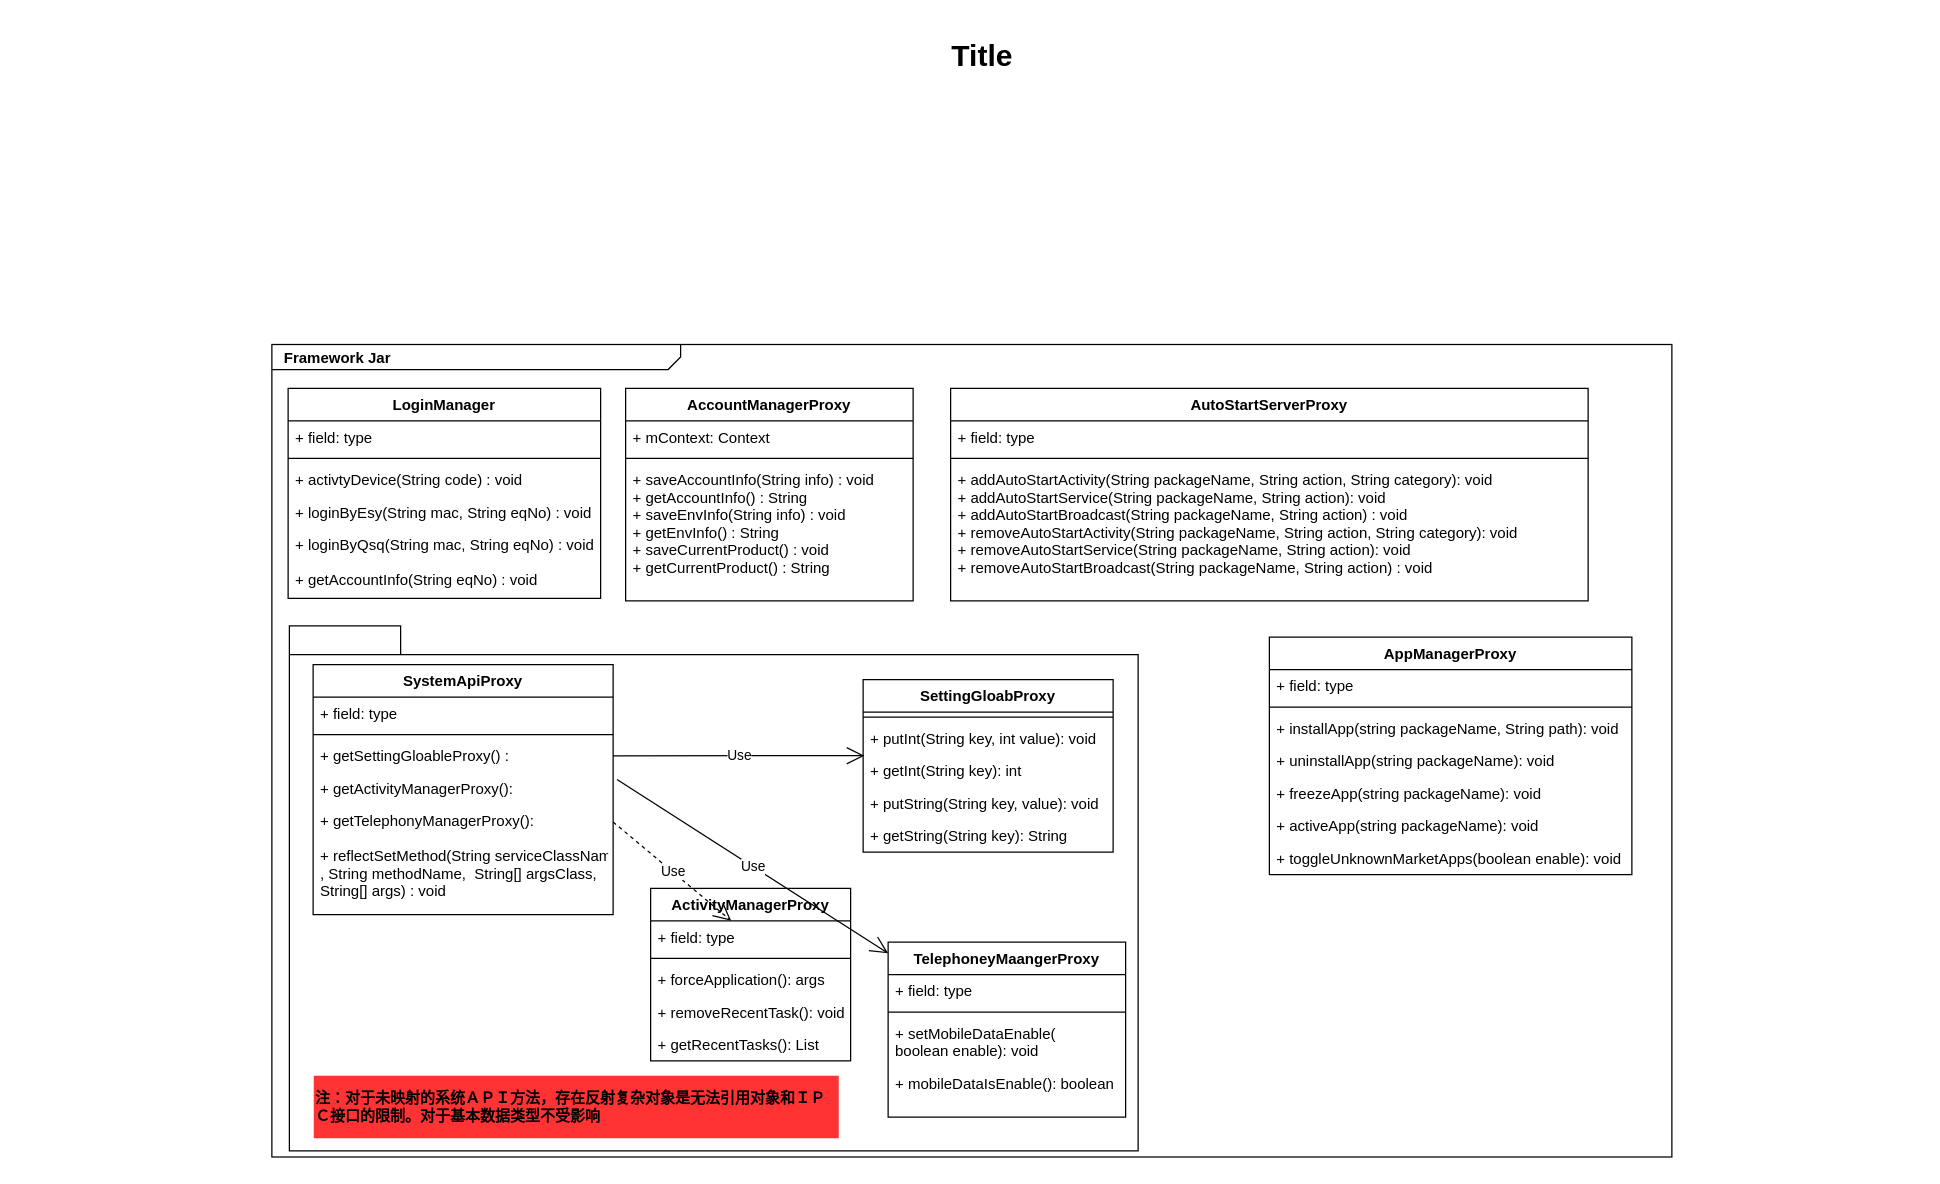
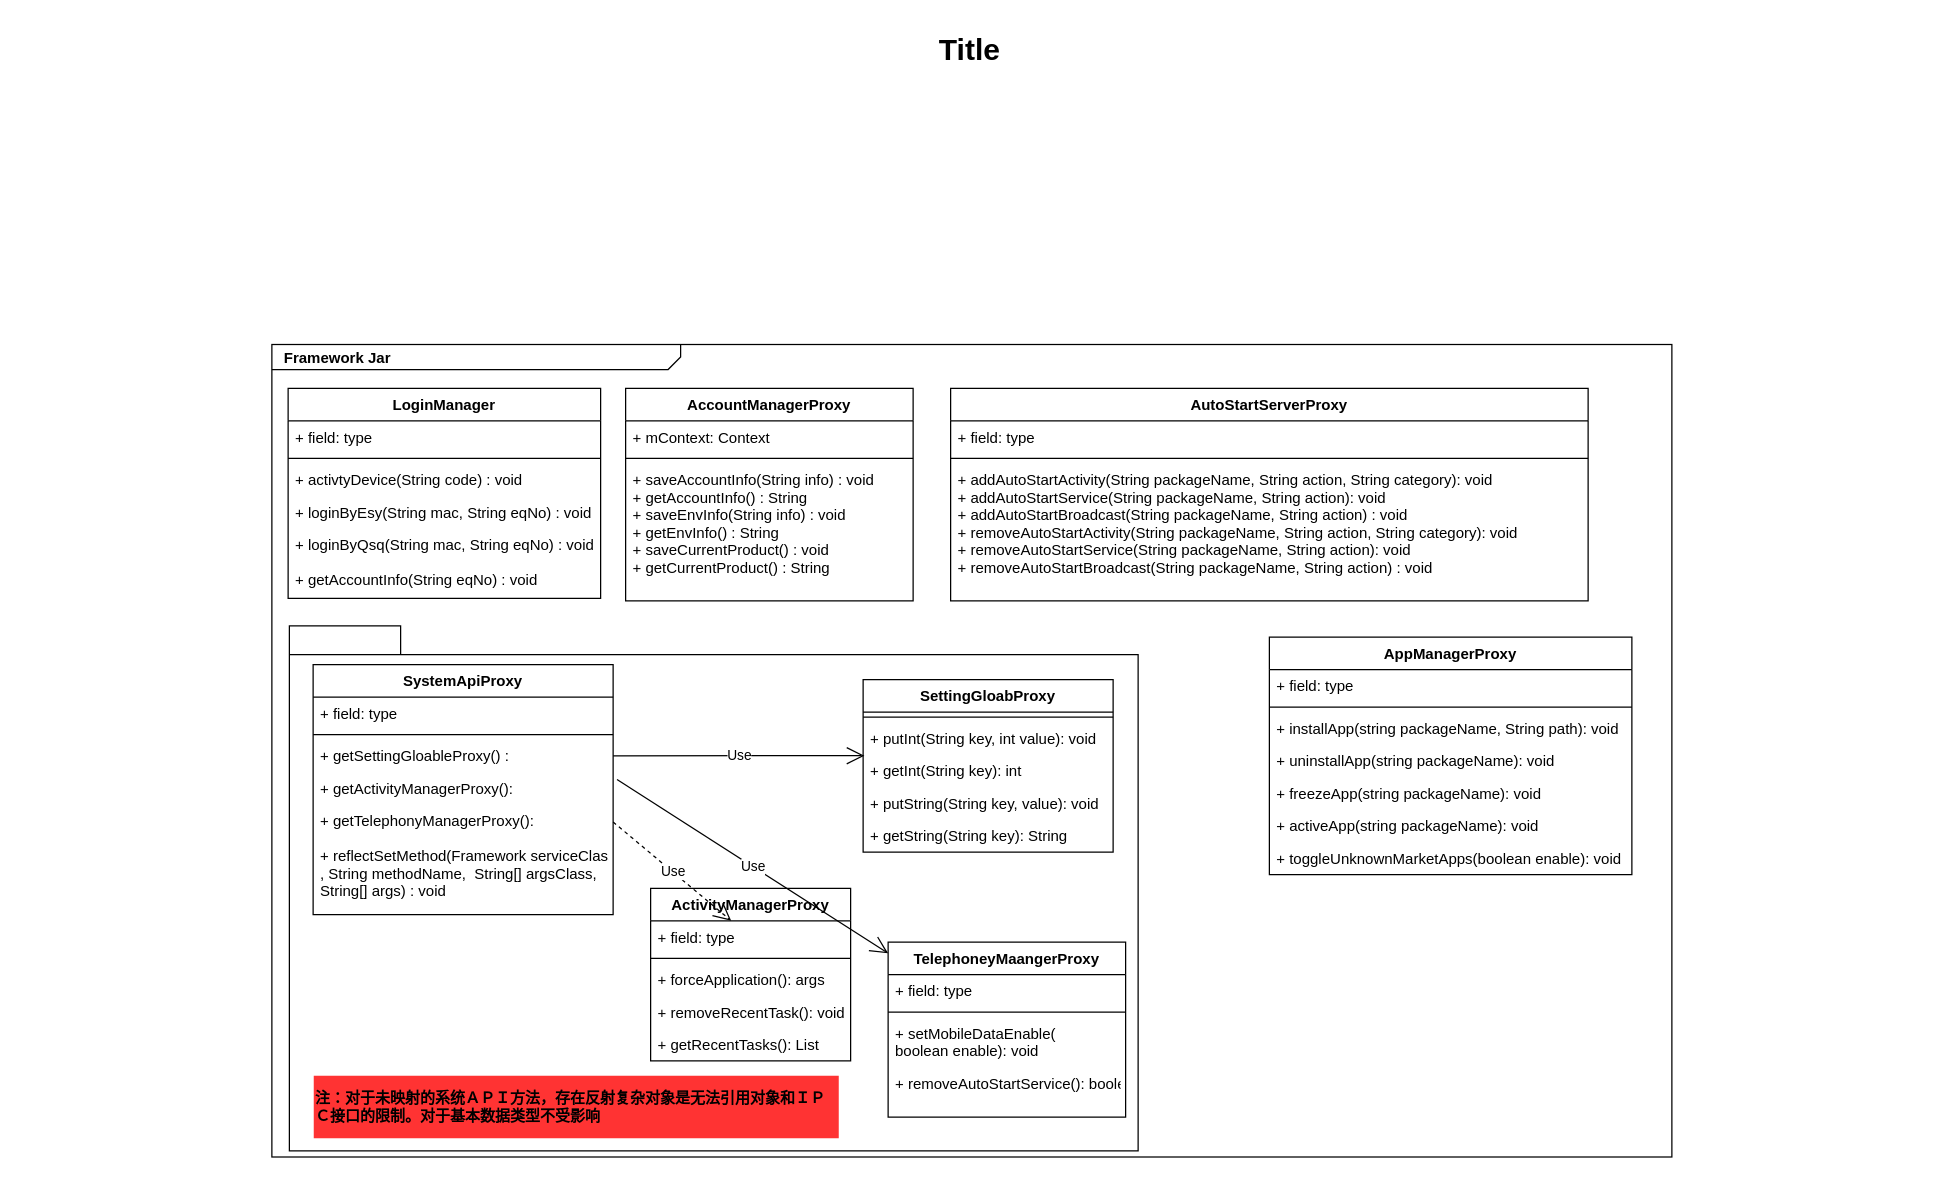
node "Title": moved (982, 57) -> (969, 51)
node "+ reflectSetMethod(String serviceClassNam, , String methodName, String[] argsClass, String[] args) : void": label "+ reflectSetMethod(String serviceClassNam, , String methodName, String[] argsClass, String[] args) : void" -> "+ reflectSetMethod(Framework serviceClassNam, , String methodName, String[] argsClass, String[] args) : void"
node "+ mobileDataIsEnable(): boolean": label "+ mobileDataIsEnable(): boolean" -> "+ removeAutoStartService(): boolean"
